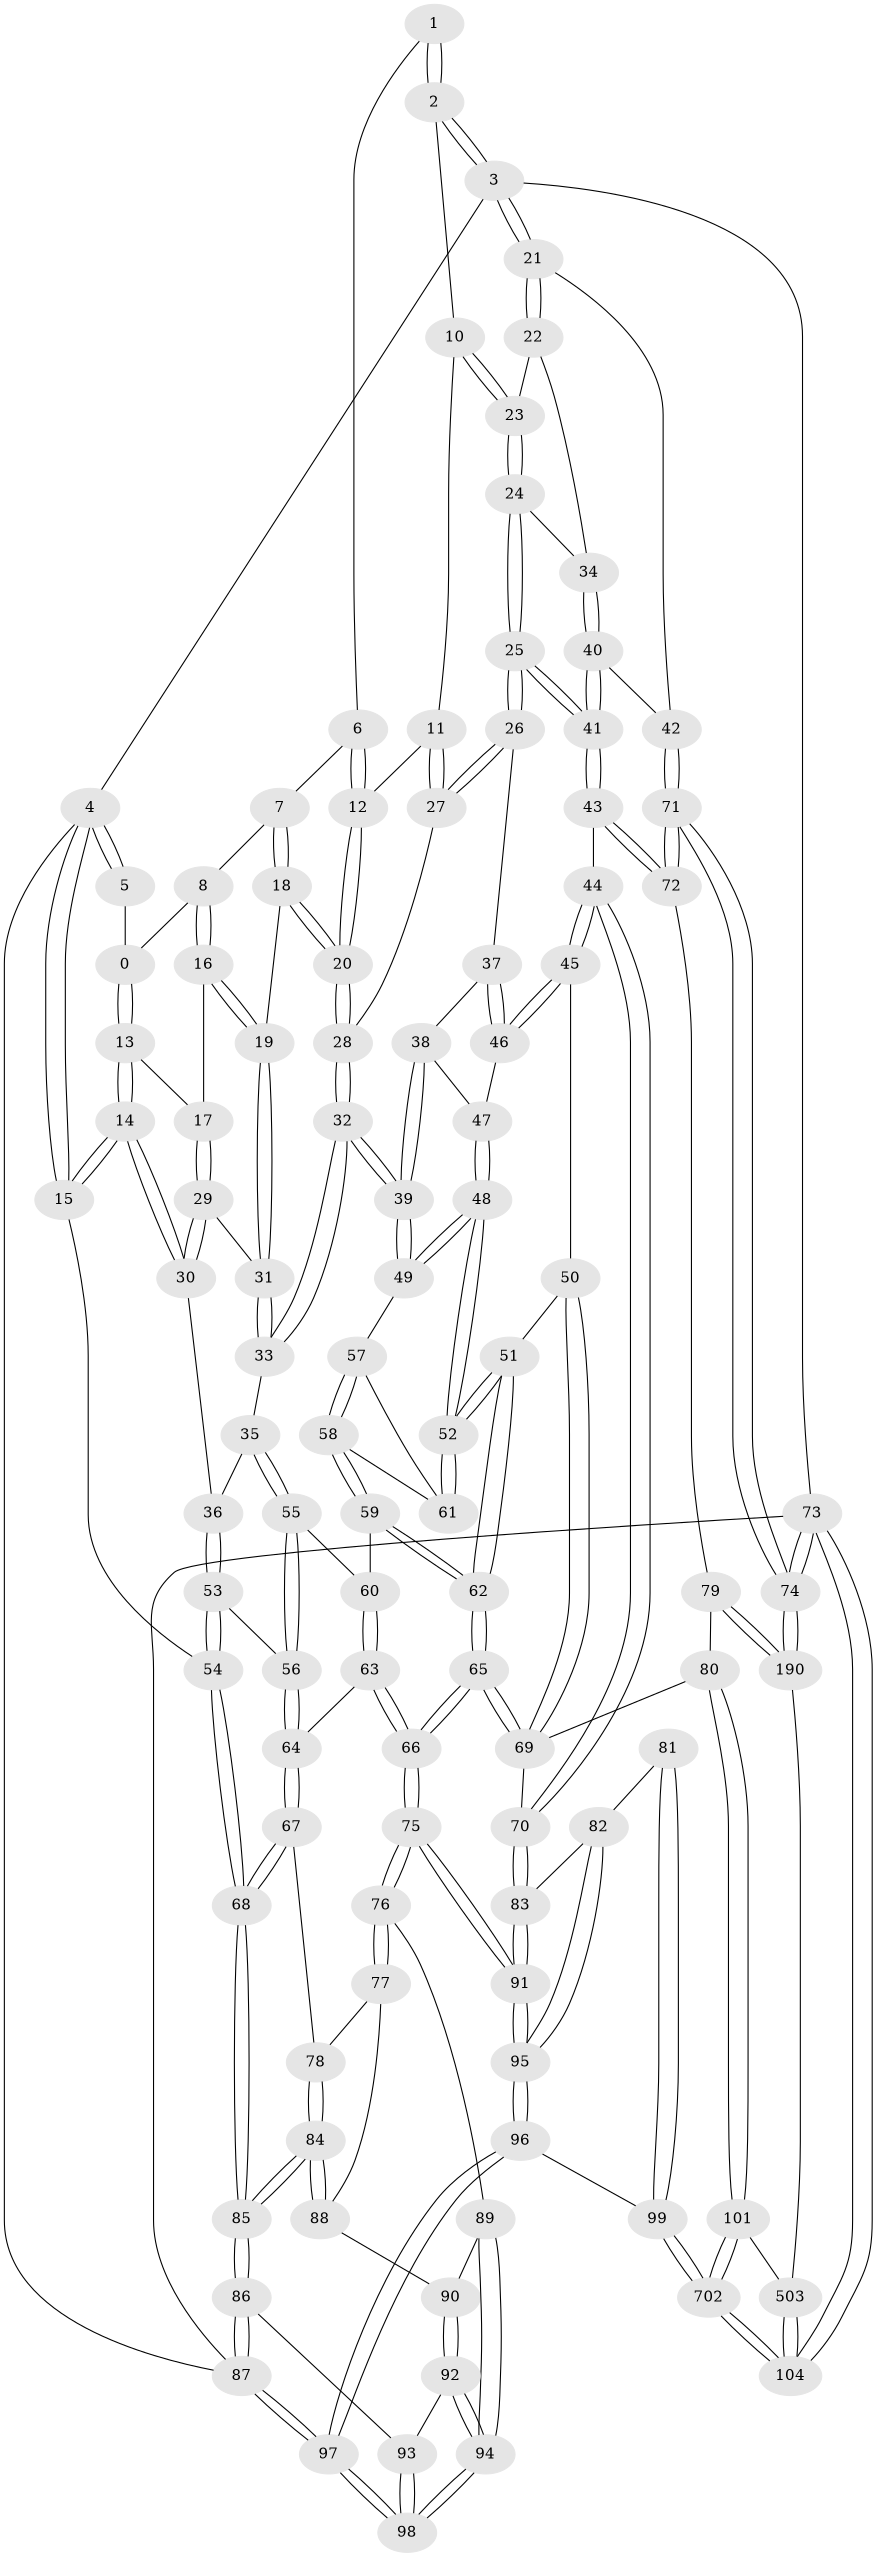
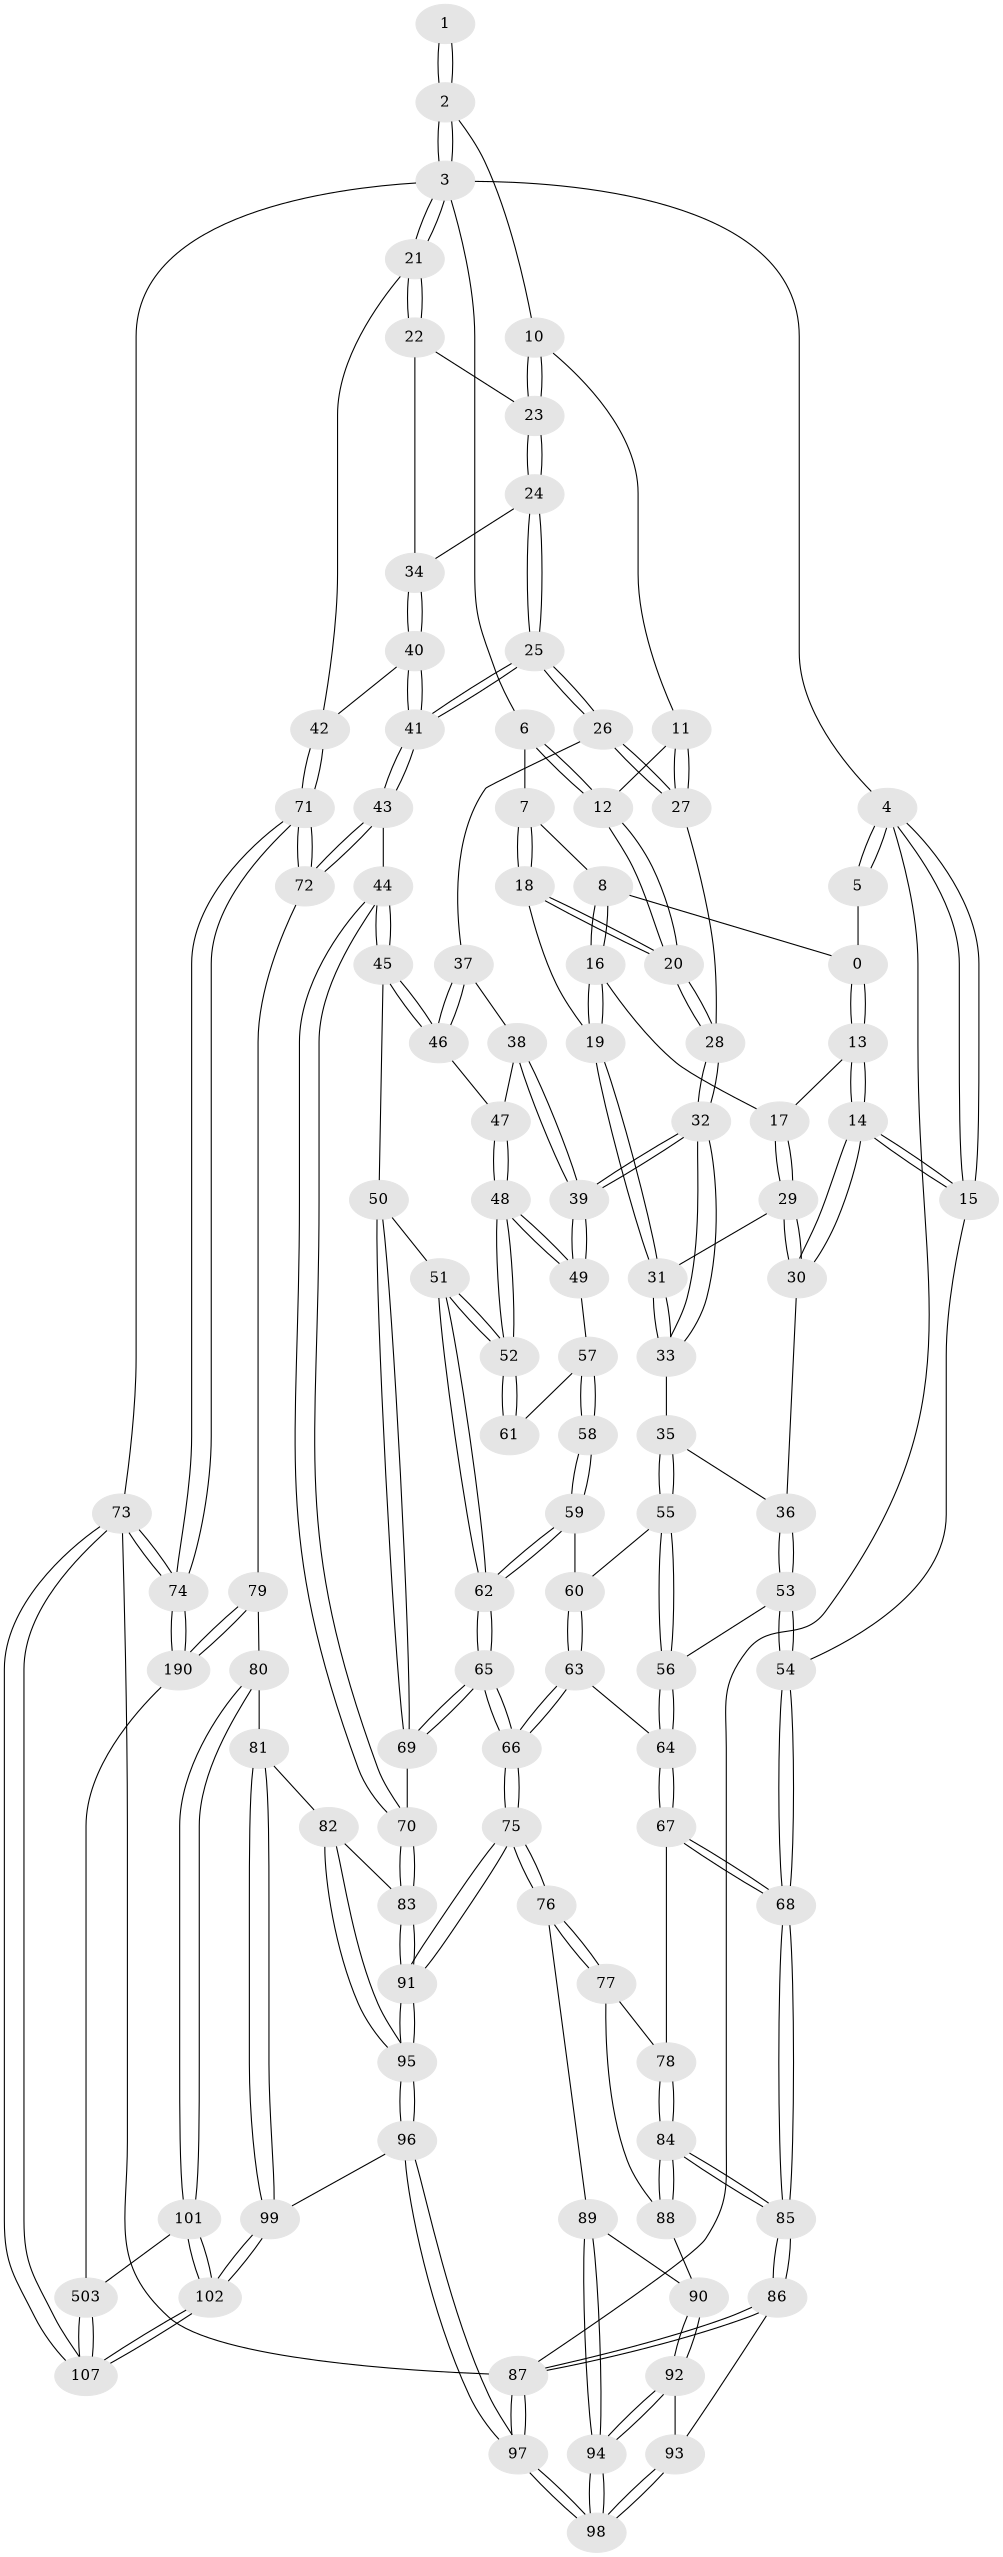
edge "1" -- "6": now "3" -- "6"
edge "58" -- "61": removed
edge "80" -- "69": now "80" -- "81"
node "702": label "702" -> "102"
node "104": label "104" -> "107"
